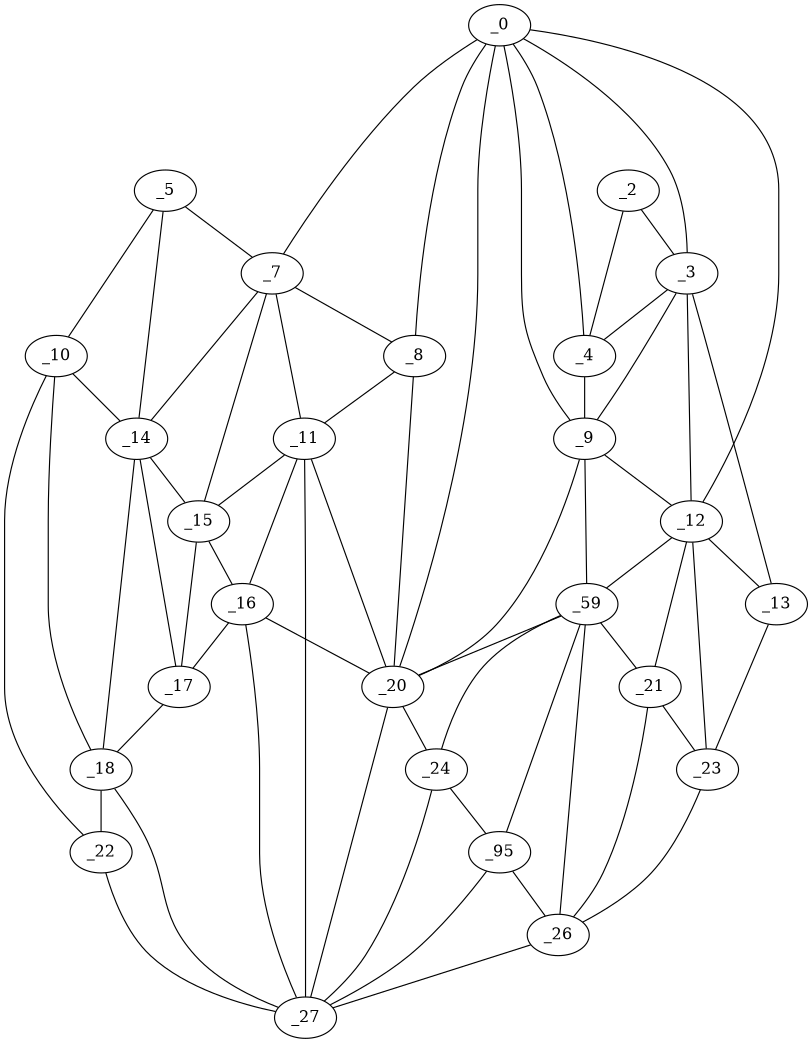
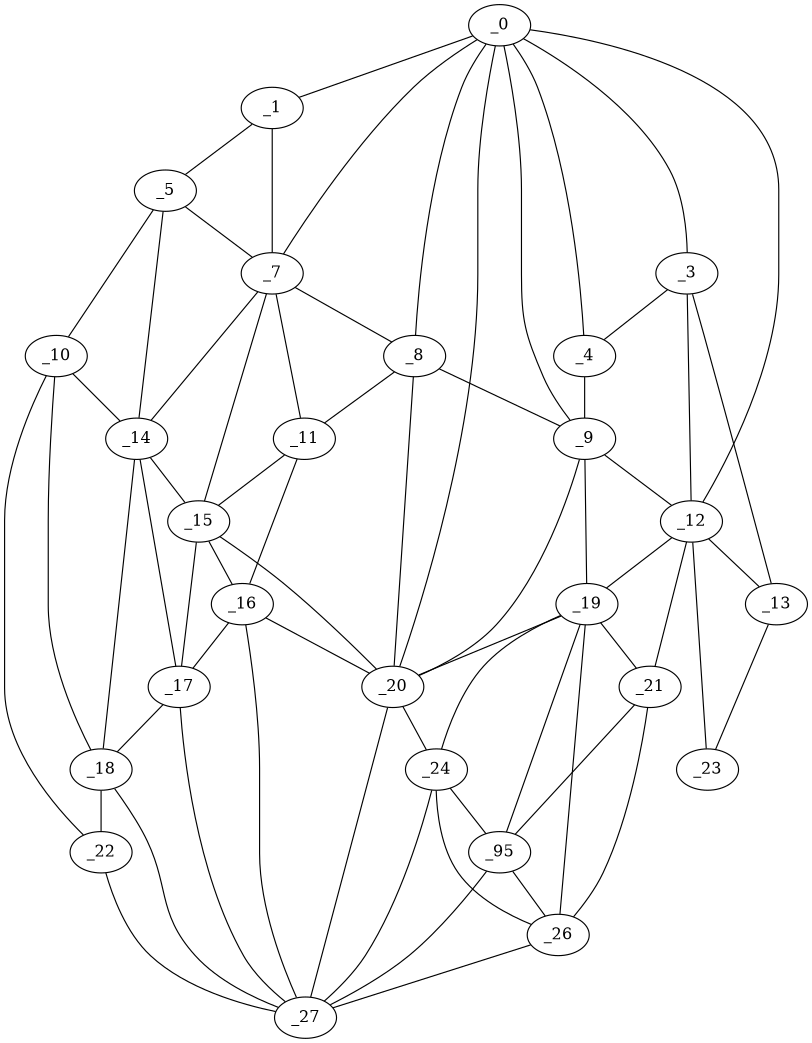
node "_1": added
node "_2": removed
edge "_3" -- "_9": now "_8" -- "_9"
edge "_11" -- "_20": now "_15" -- "_20"
node "_59": label "_59" -> "_19"
edge "_11" -- "_27": now "_17" -- "_27"
edge "_21" -- "_23": now "_21" -- "_95"
edge "_23" -- "_26": now "_24" -- "_26"
